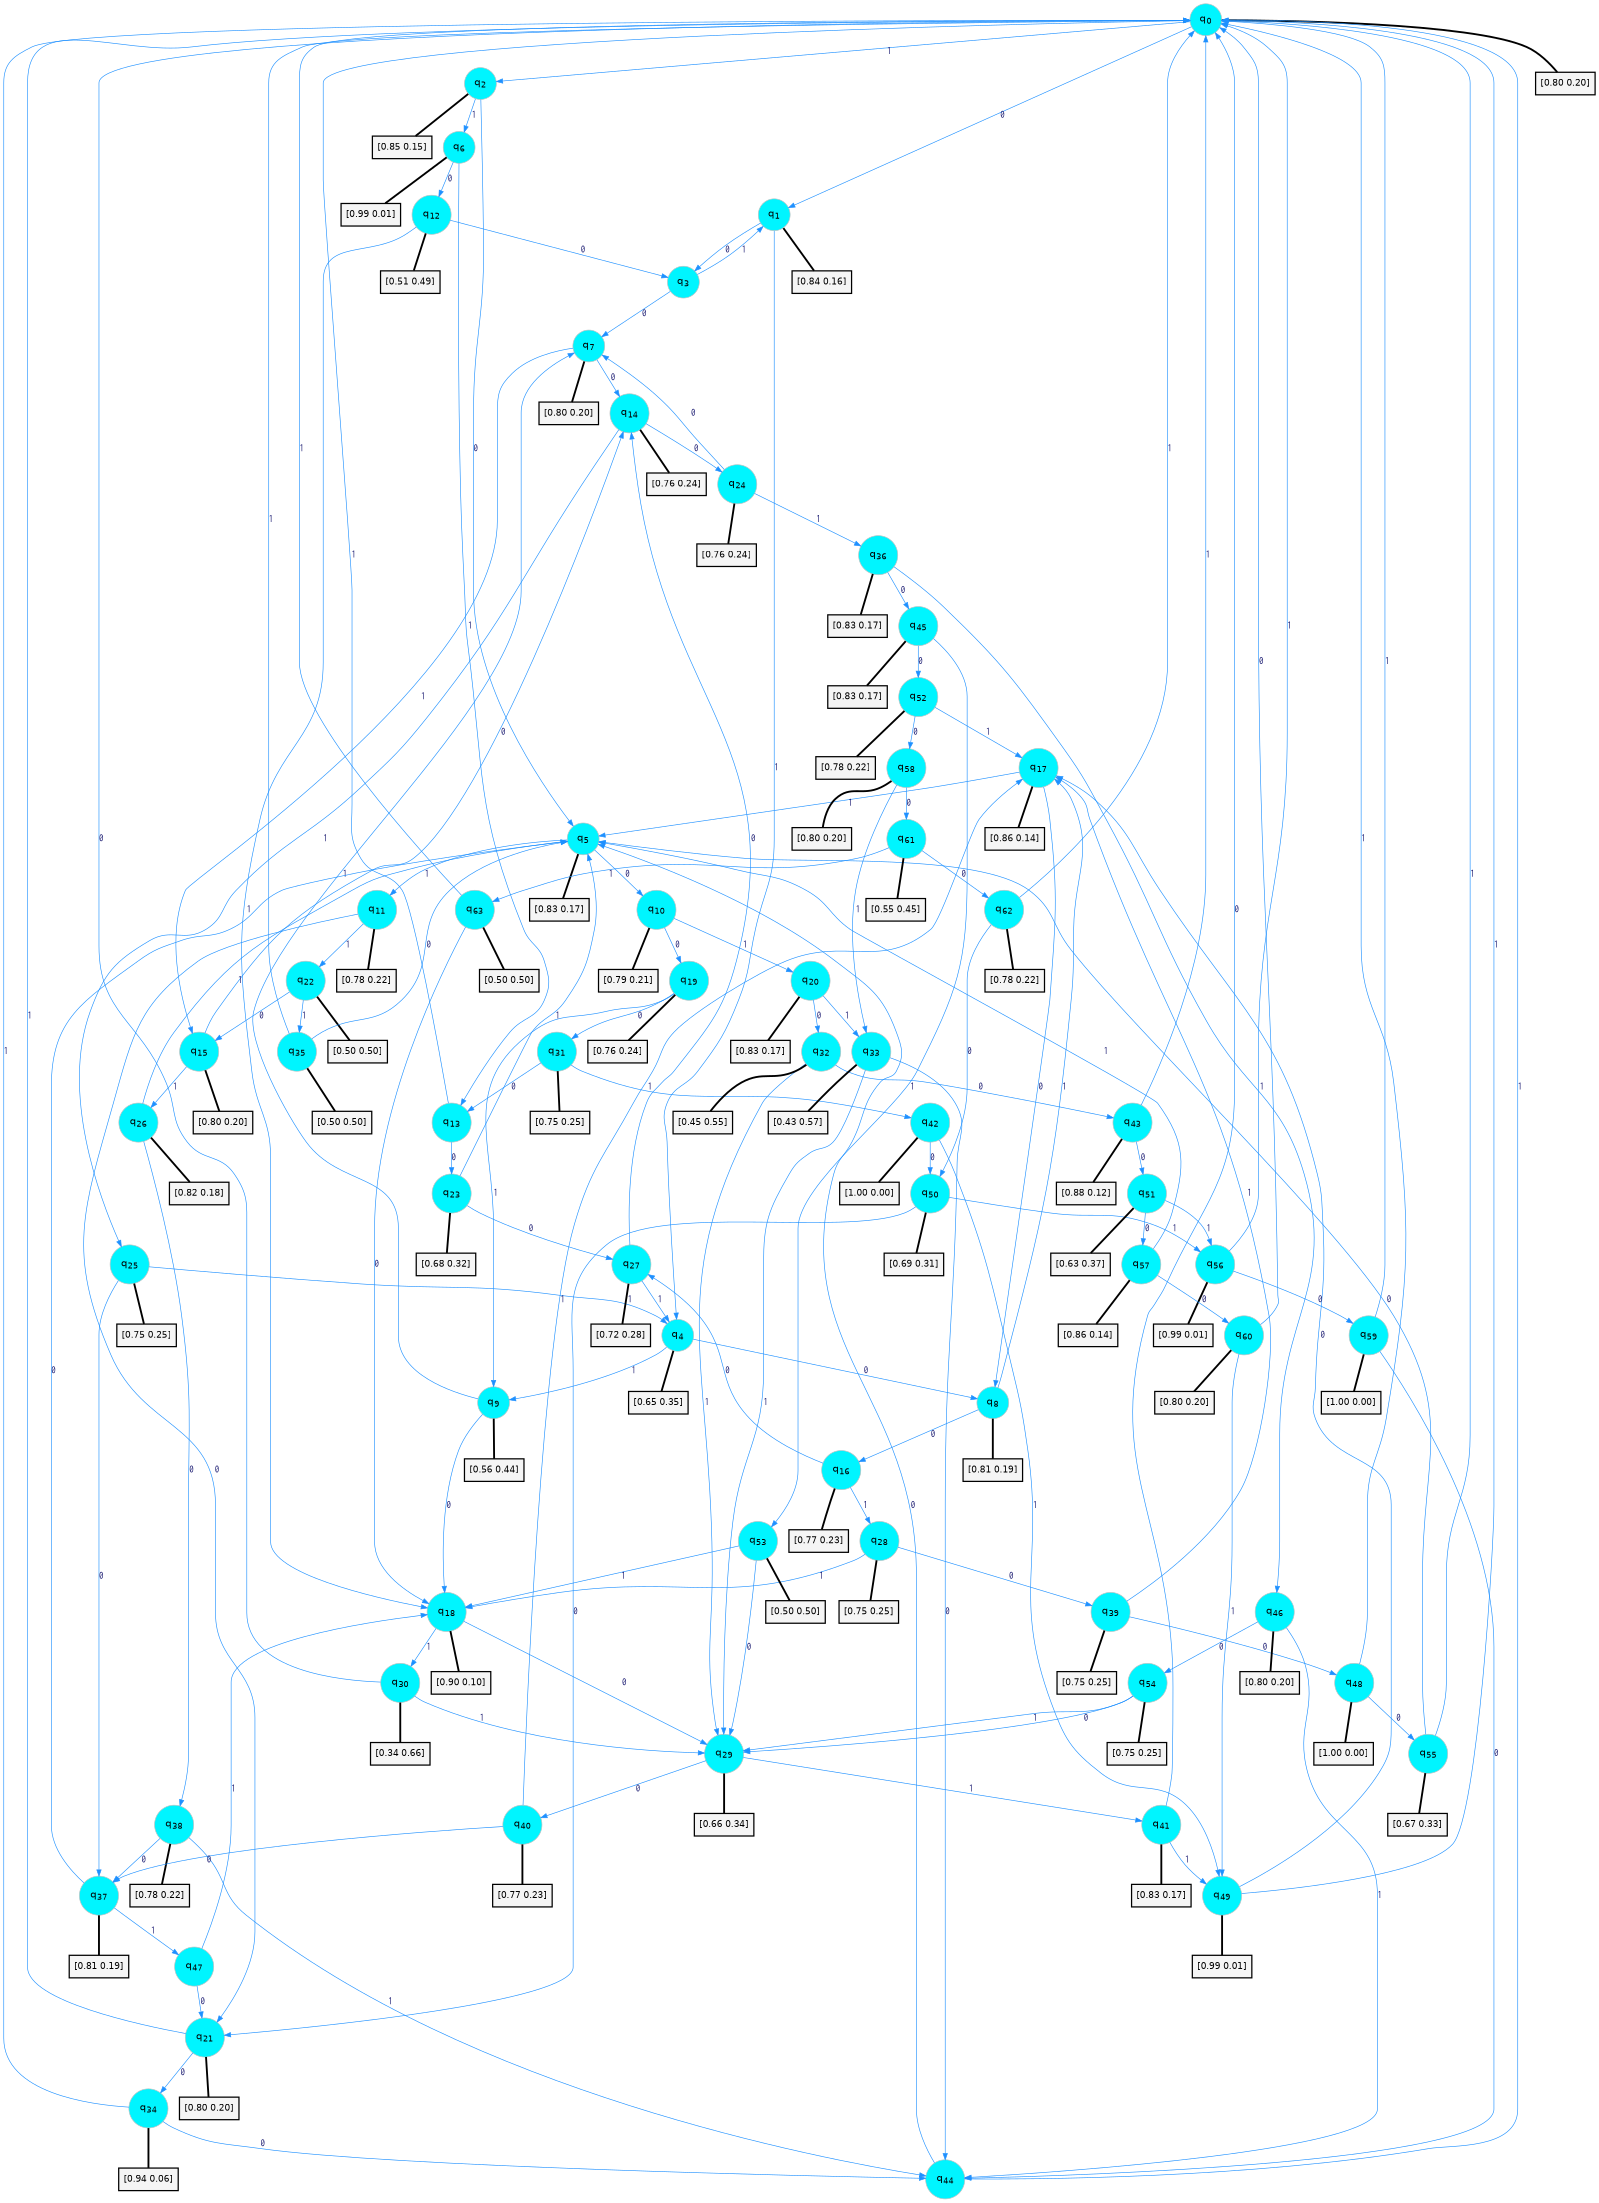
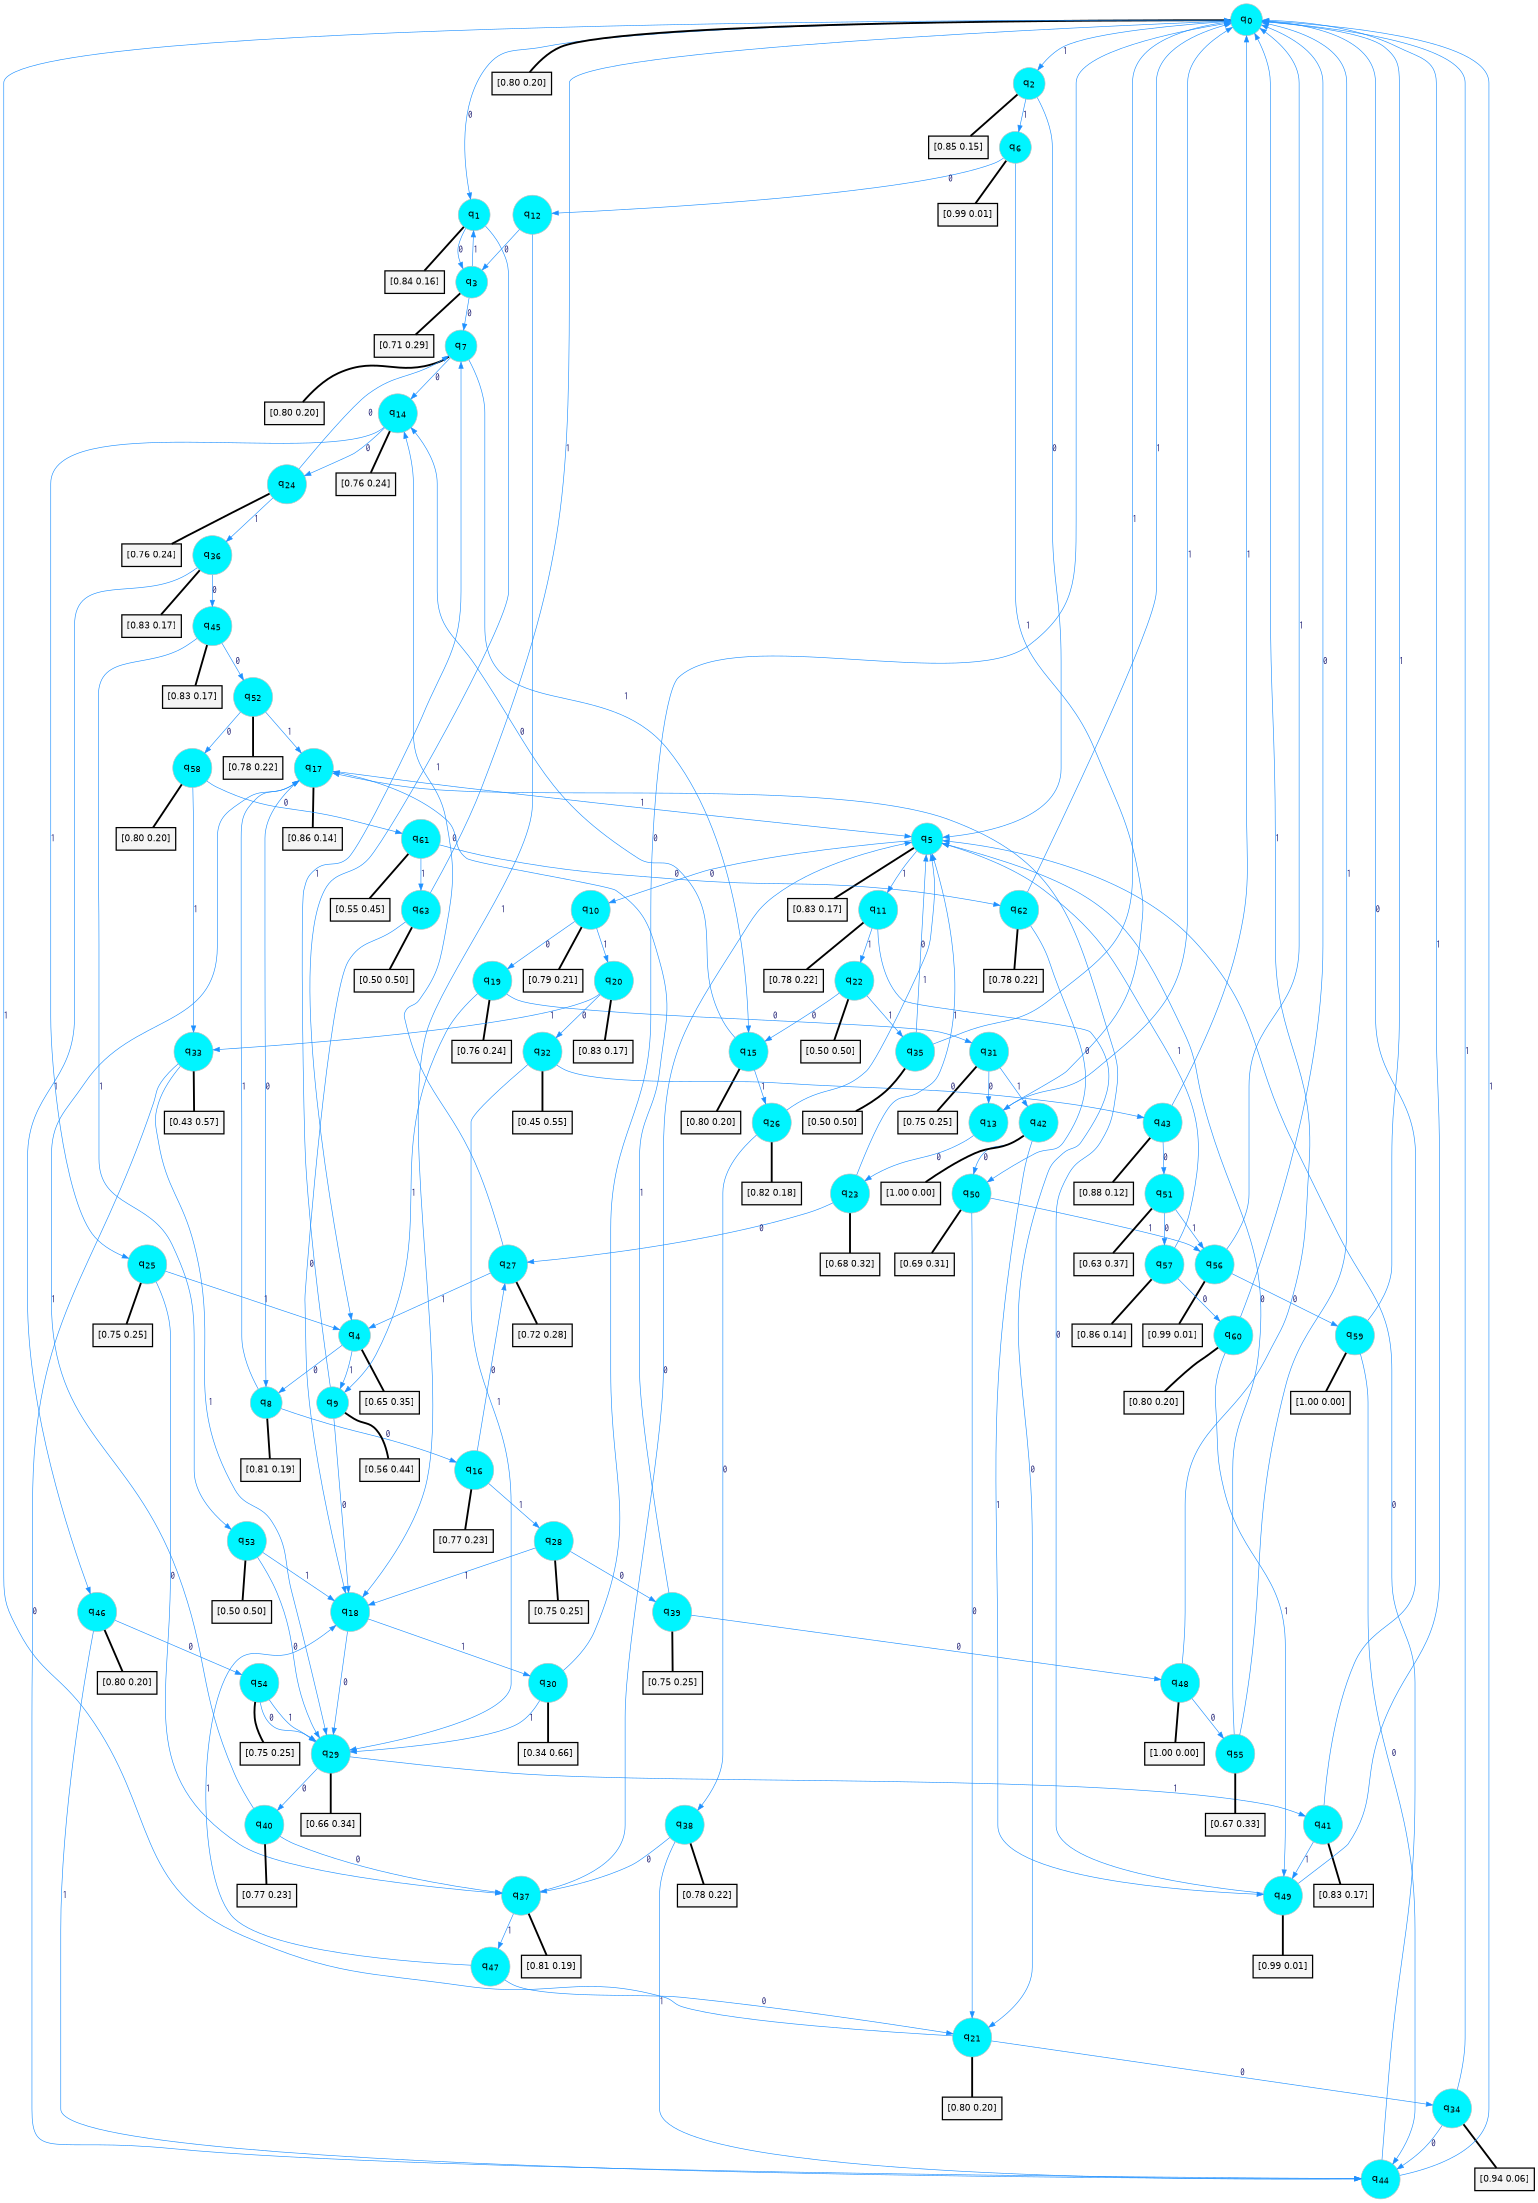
node "[0.51 0.49]": removed
node "[0.71 0.29]": added
node "[0.90 0.10]": removed
